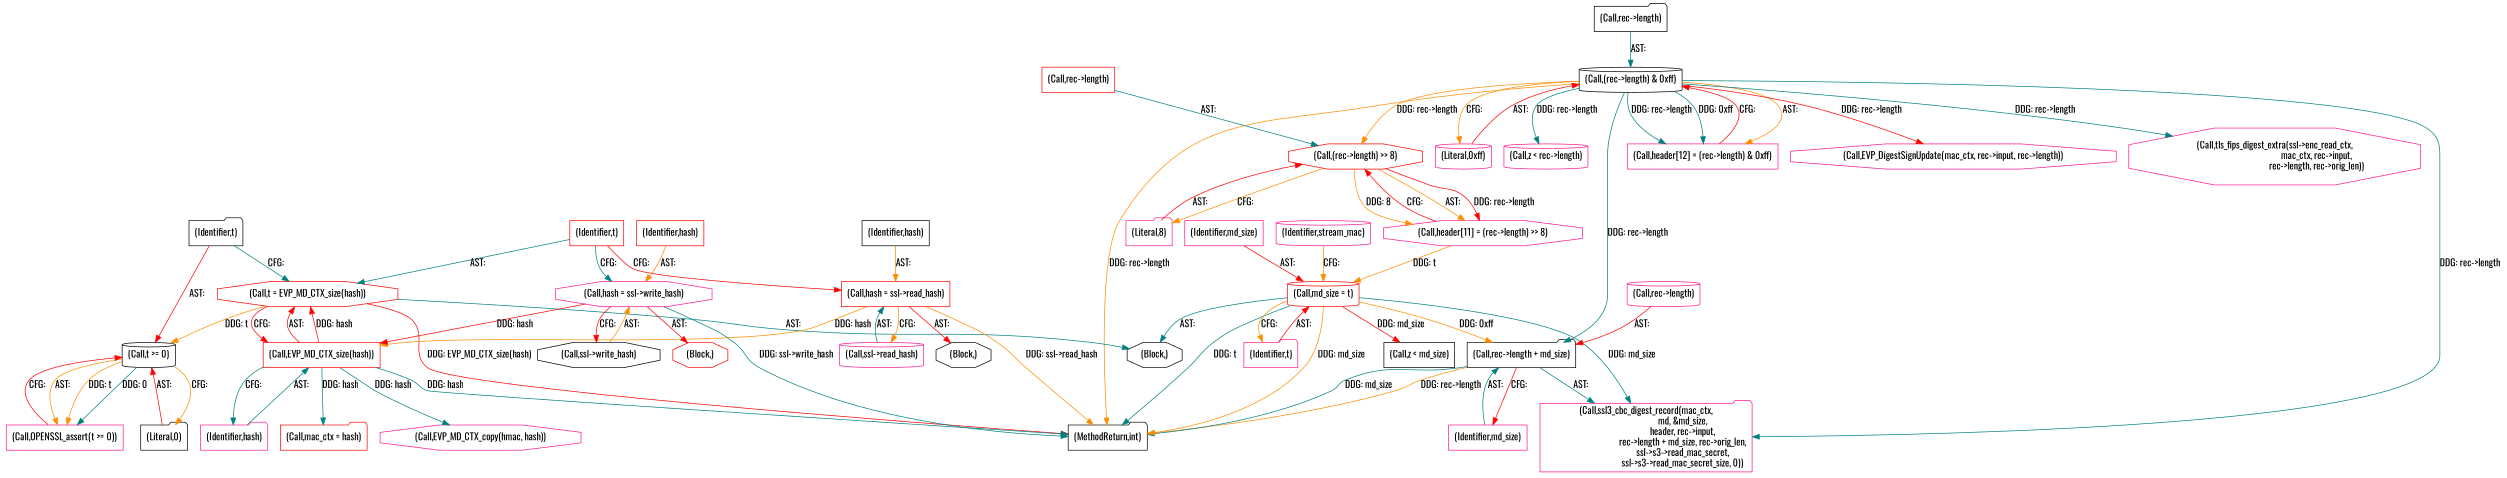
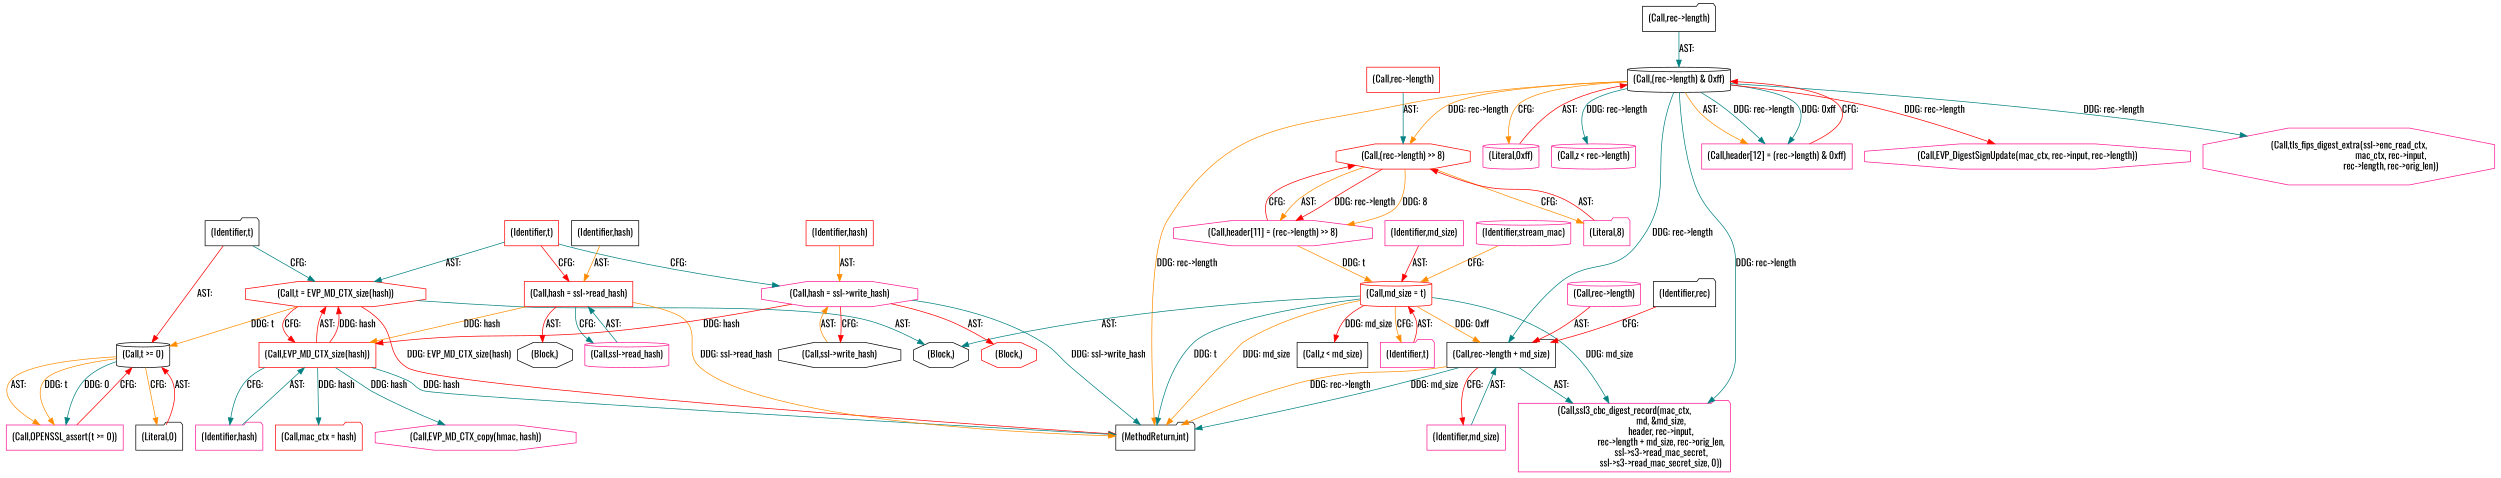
node "(Identifier,rec)": added
edge "(Call,hash = ssl->read_hash)" -> "(Call,ssl->read_hash)": color darkorange -> teal
